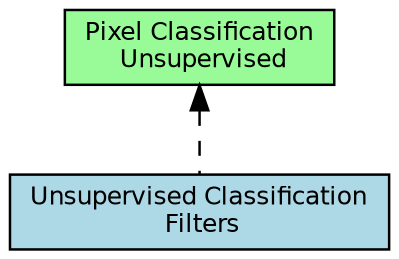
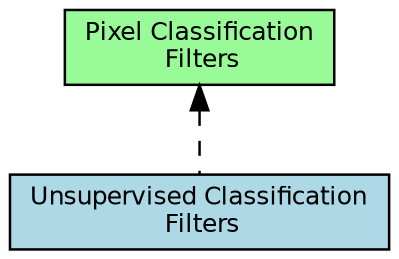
node "Pixel Classification Unsupervised": label "Pixel Classification Unsupervised" -> "Pixel Classification Filters"
